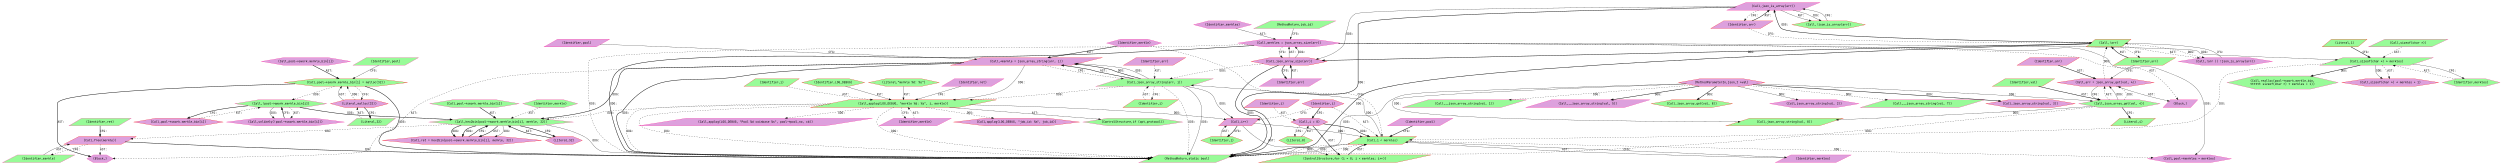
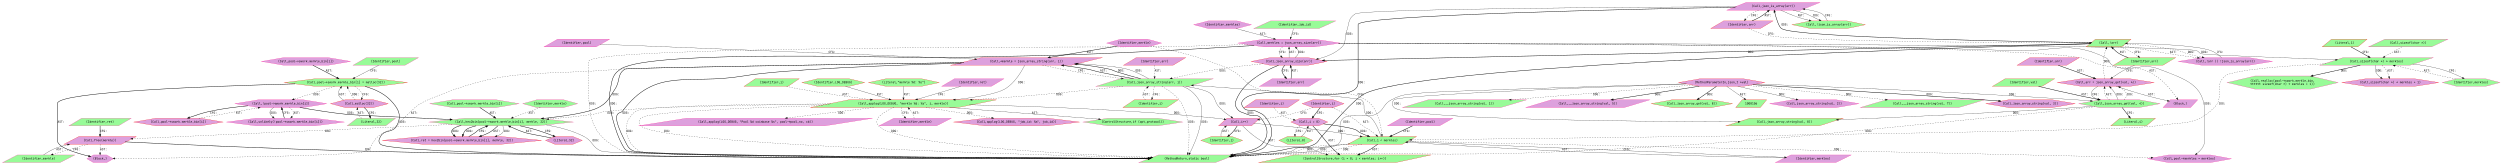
node "(MethodReturn,job_id)": label "(MethodReturn,job_id)" -> "(Identifier,job_id)"
node "(Call,!pool->swork.merkle_bin[i])": fillcolor palegreen -> plum
node "(Literal,malloc(32))": label "(Literal,malloc(32))" -> "(Call,malloc(32))"
node "1000106": added
edge "(ControlStructure,for (i = 0; i < merkles; i++))" -> "(Call,i < merkles)": reversed
